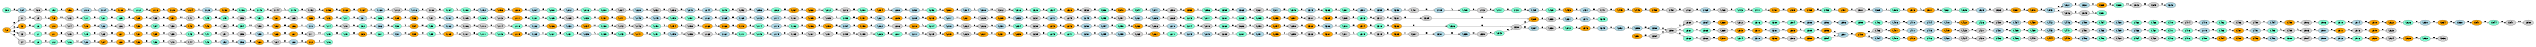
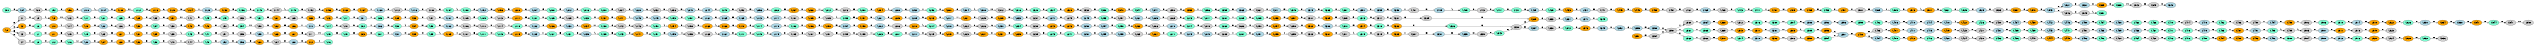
node "S779": label "S779" -> "S479"
